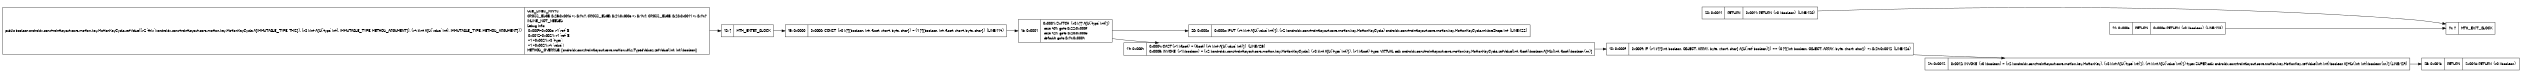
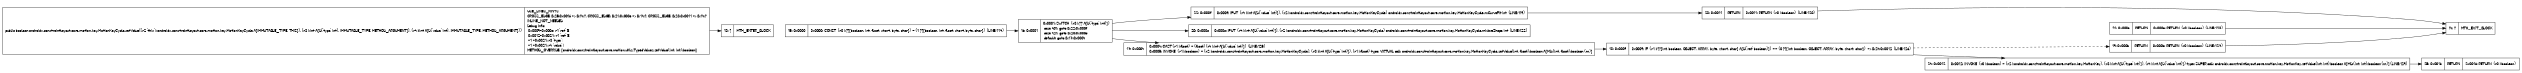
node "22: 0x000f": added
edge "13: ?" -> "15: 0x0000": removed
node "16: 0x0001": text "default: goto B:14:0x0004" -> "default: goto B:17:0x0004"
node "19: 0x000b": added
